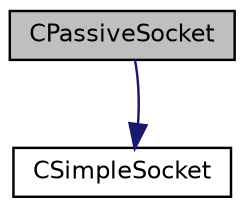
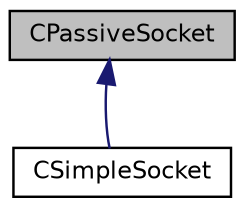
edge "CPassiveSocket" -> "CSimpleSocket": reversed
